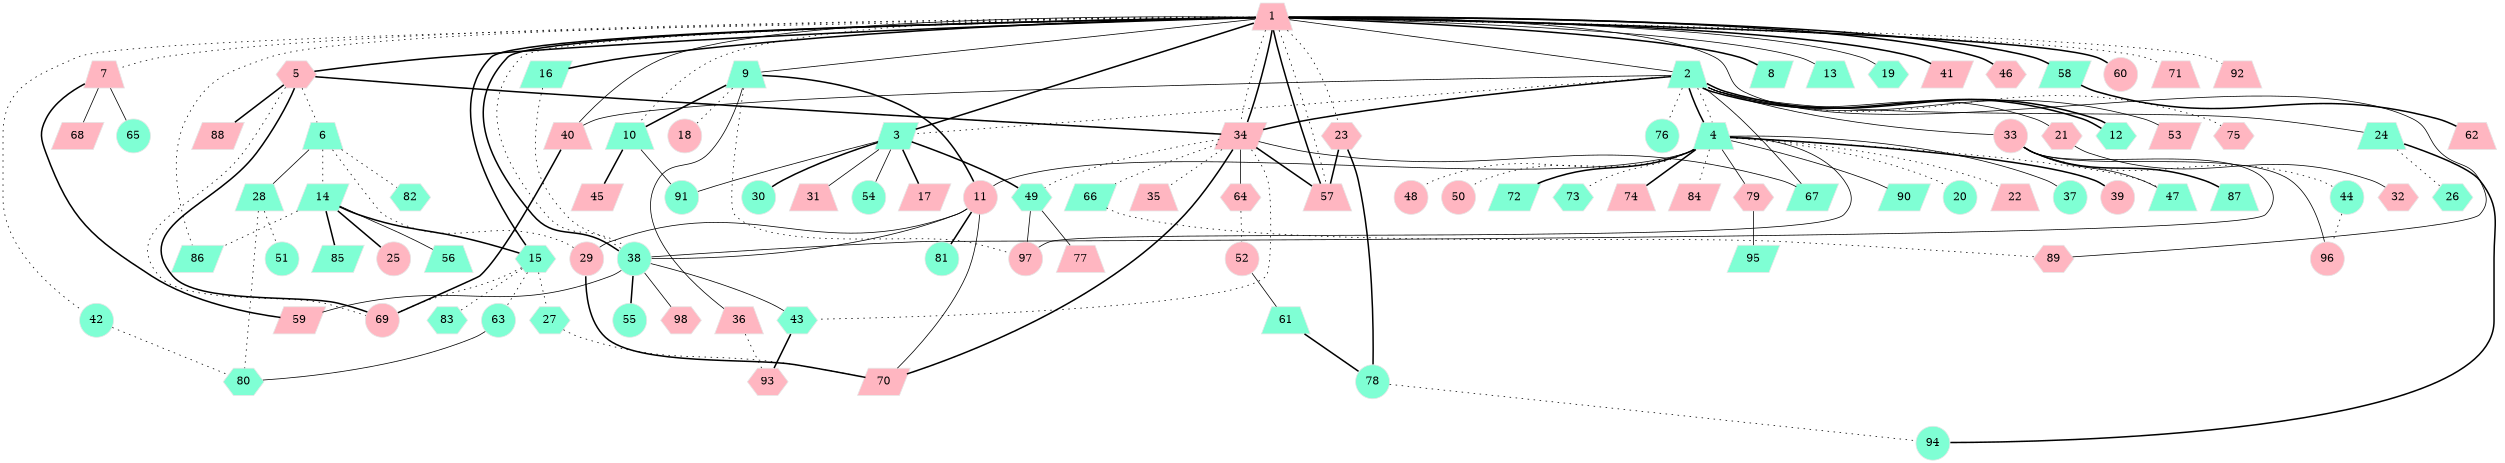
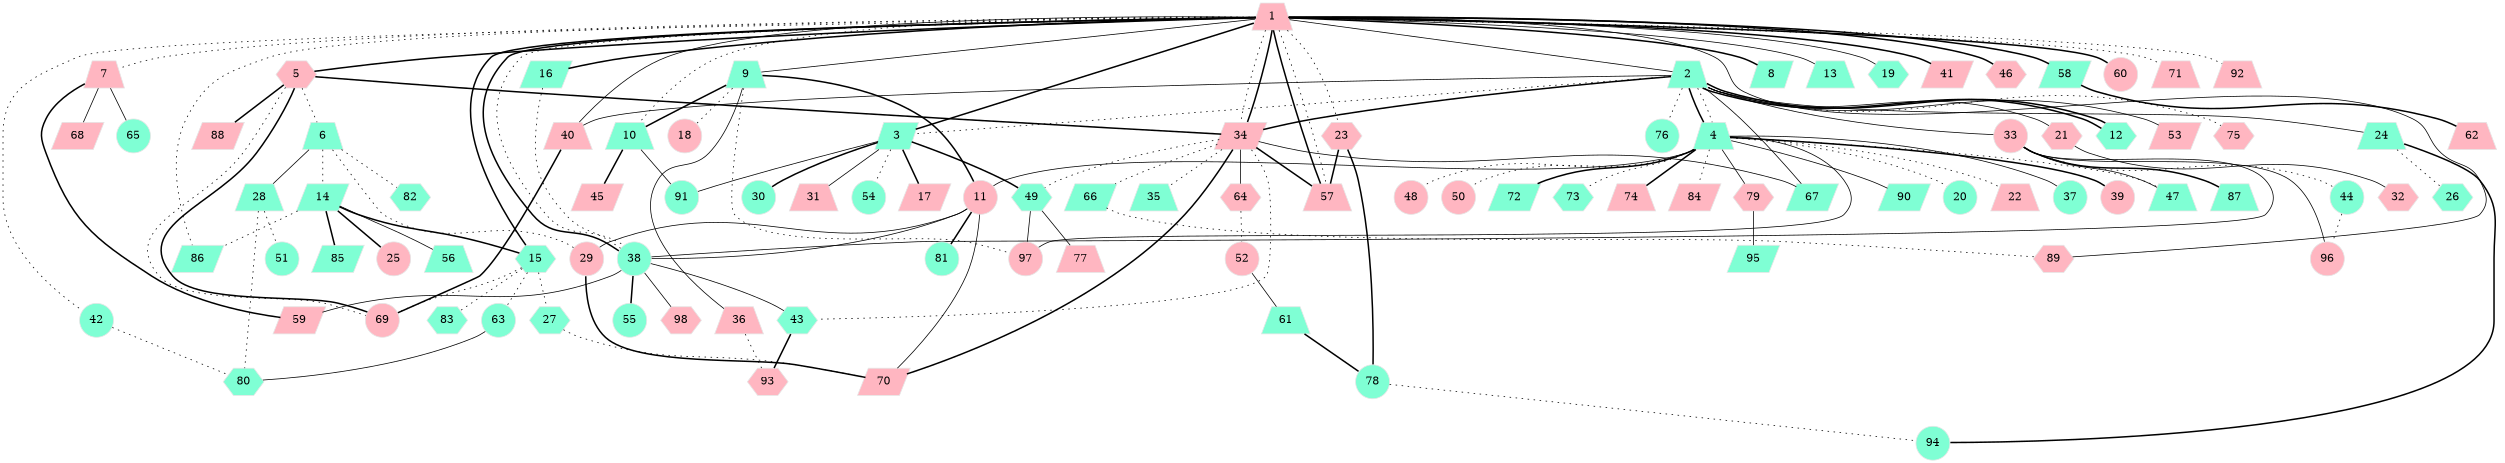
edge "3" -- "54": style solid -> dotted
node "35": fillcolor lightpink -> aquamarine
